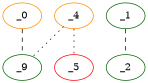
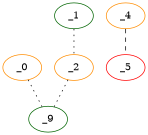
edge "_0" -- "_9": style dashed -> dotted
edge "_4" -- "_9": now "_2" -- "_9"
edge "_4" -- "_5": style dotted -> dashed
edge "_1" -- "_2": style dashed -> dotted
node "_2": color darkgreen -> darkorange
